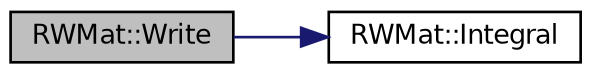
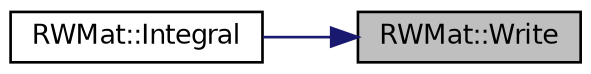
edge "RWMat::Write" -> "RWMat::Integral": reversed
